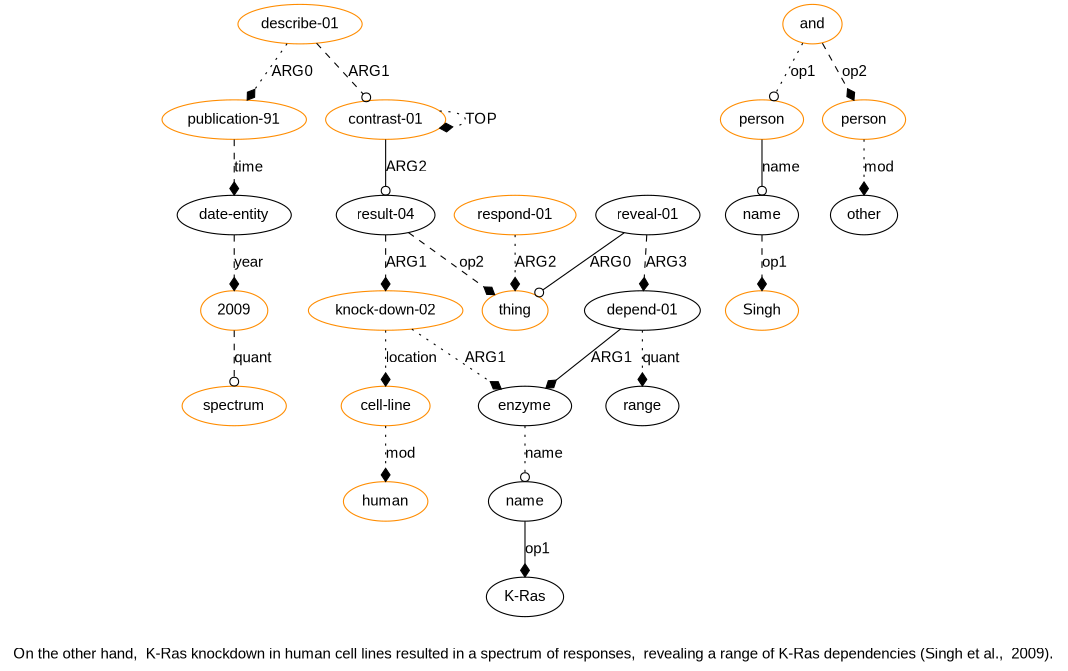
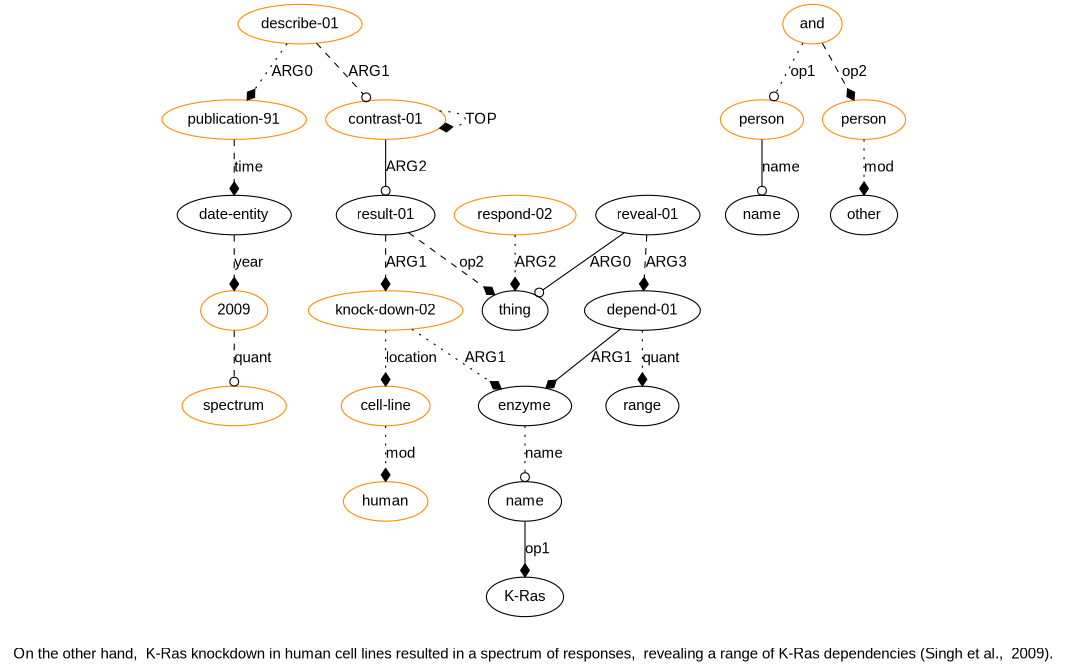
node "result-04": label "result-04" -> "result-01"
node "respond-01": label "respond-01" -> "respond-02"
node "thing": color darkorange -> black
node "Singh": removed
